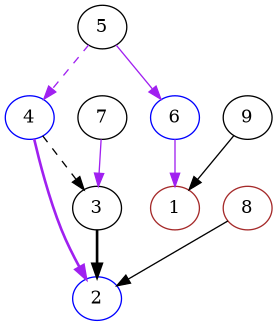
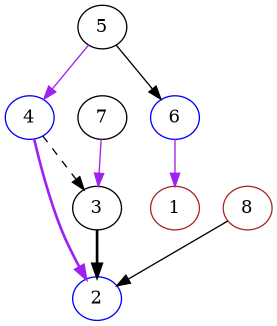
edge "5" -> "4": style dashed -> solid
edge "5" -> "6": color purple -> black
node "9": removed
